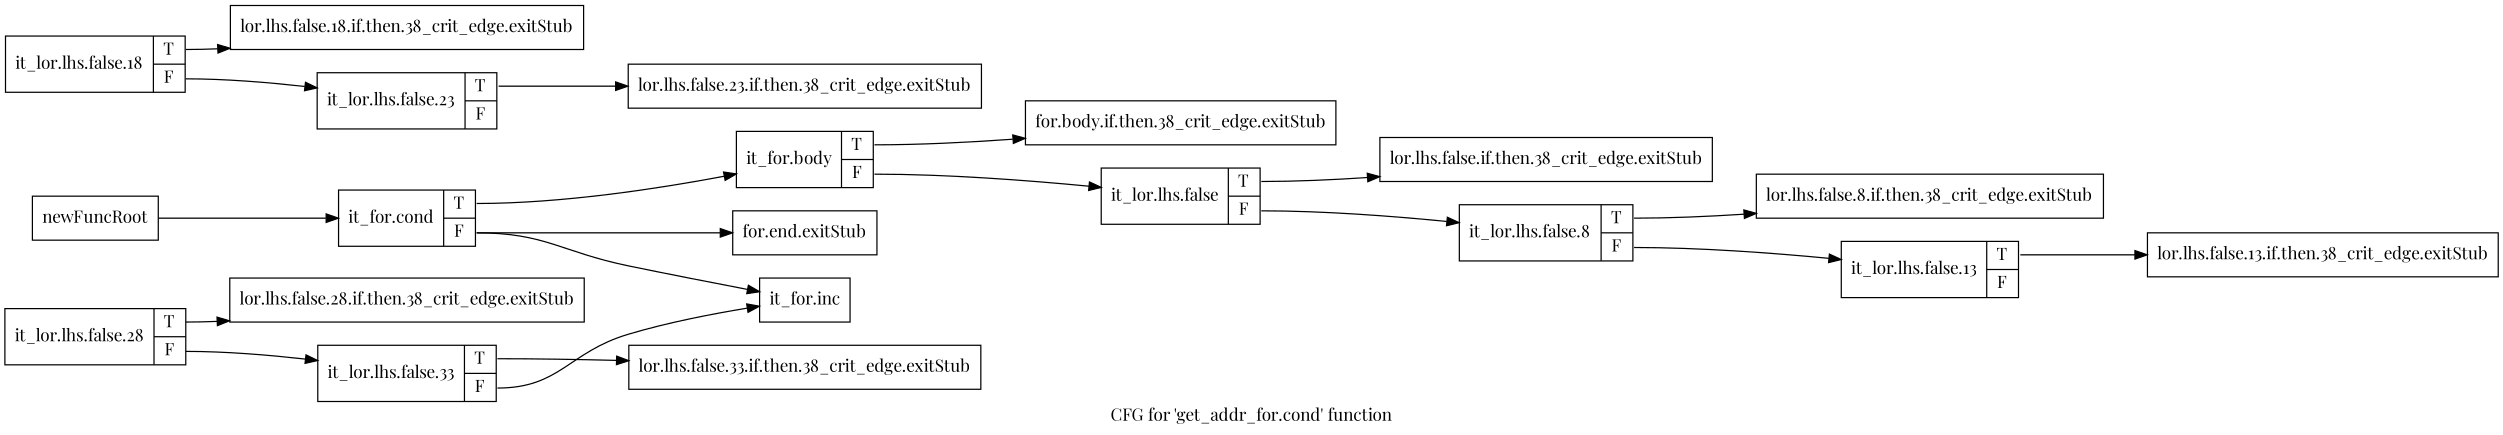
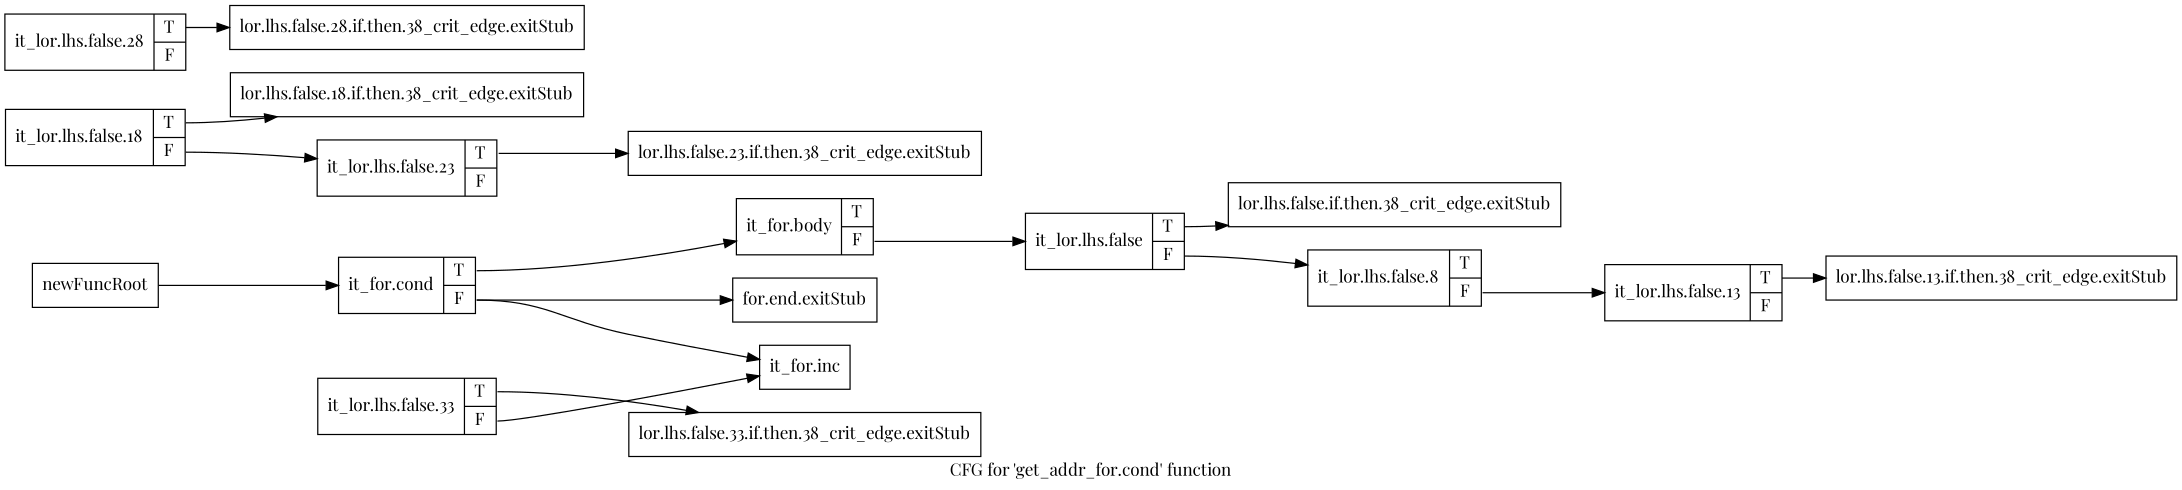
node "for.body.if.then.38_crit_edge.exitStub": removed
node "lor.lhs.false.8.if.then.38_crit_edge.exitStub": removed
edge "it_lor.lhs.false.28" -> "it_lor.lhs.false.33": removed
